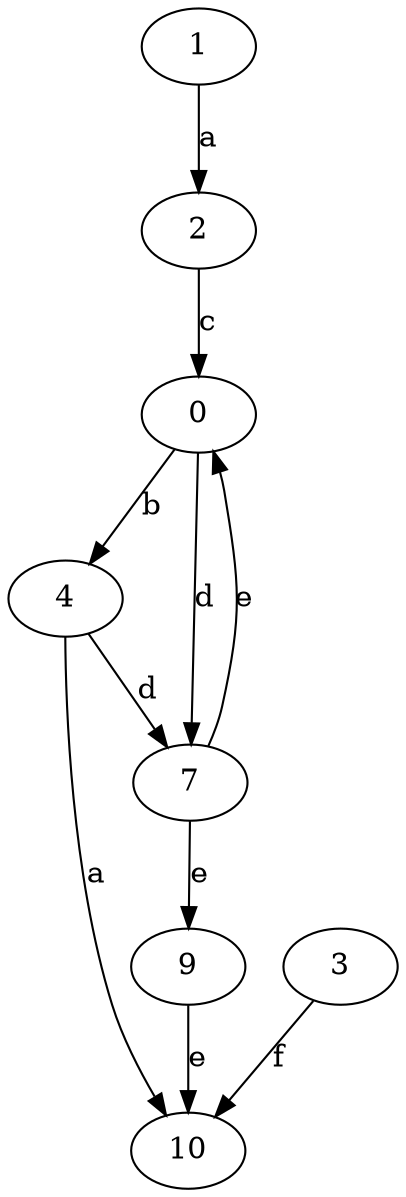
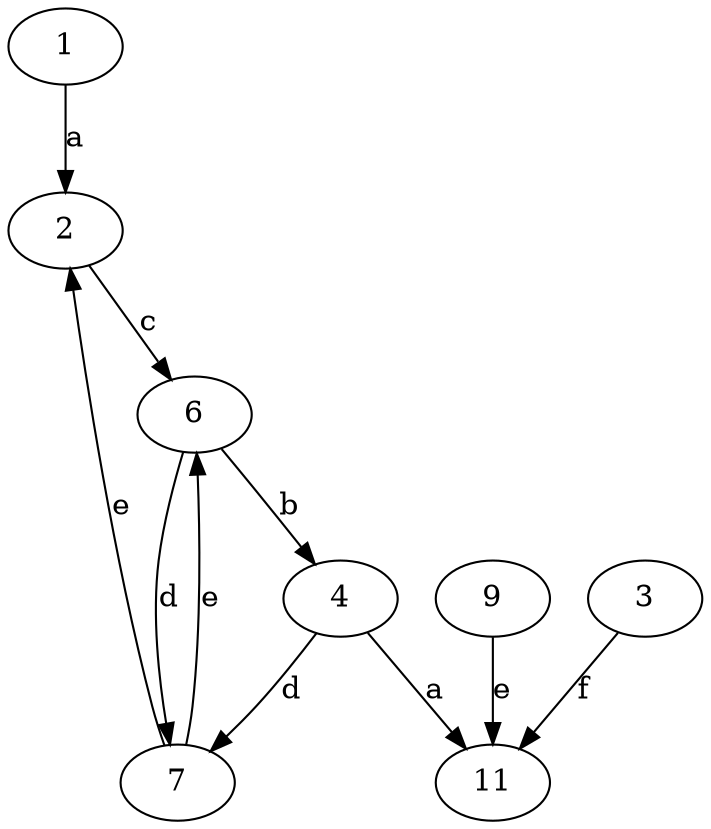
node "0": label "0" -> "6"
edge "7" -> "9": now "7" -> "2"
node "10": label "10" -> "11"
